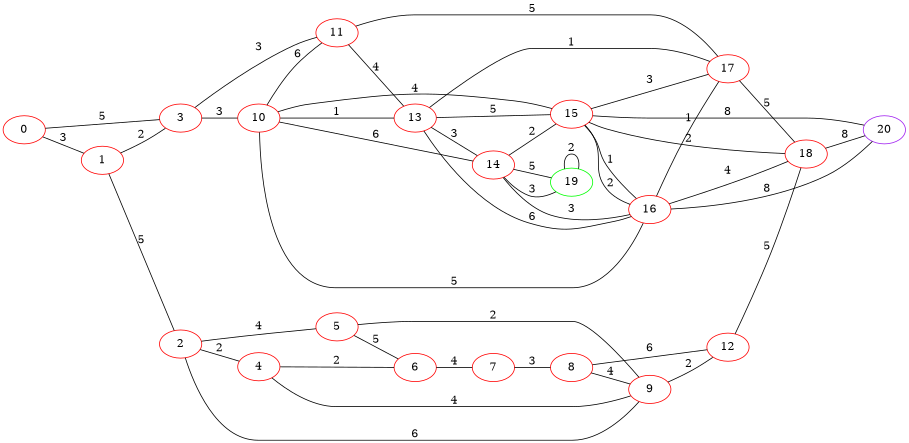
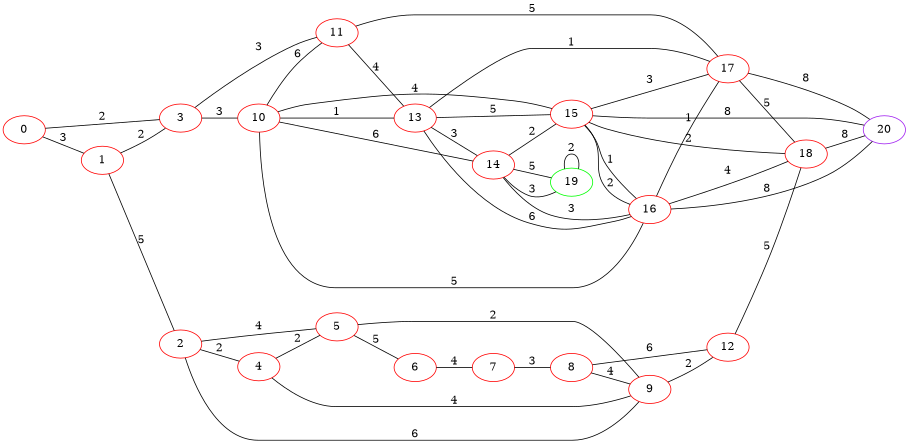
edge "17" -- "20": added, label "8"
edge "3" -- "0": label "5" -> "2"
edge "4" -- "6": now "4" -- "5"
